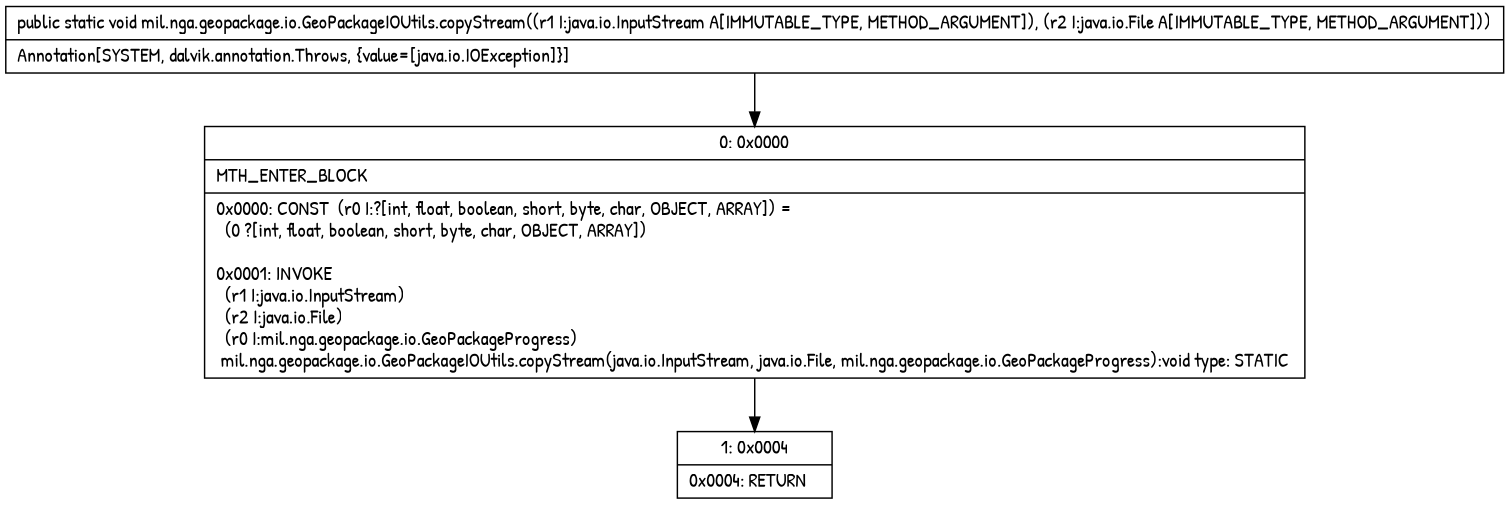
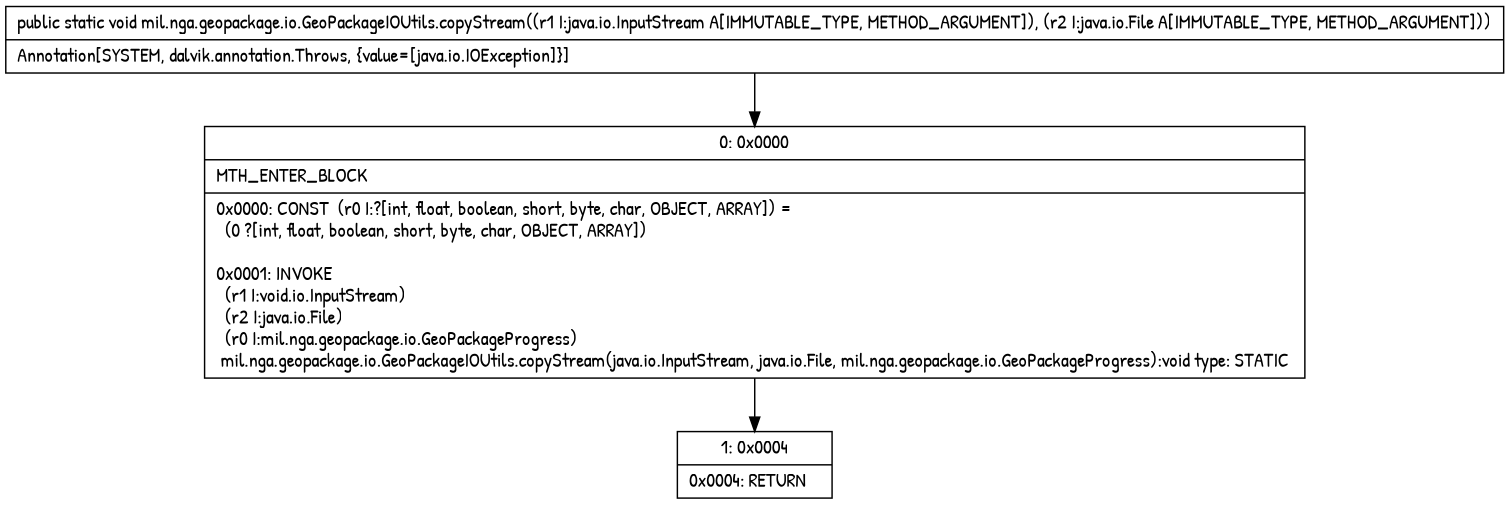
node "0: 0x0000": text "(r1 I:java.io.InputStream)" -> "(r1 I:void.io.InputStream)"
